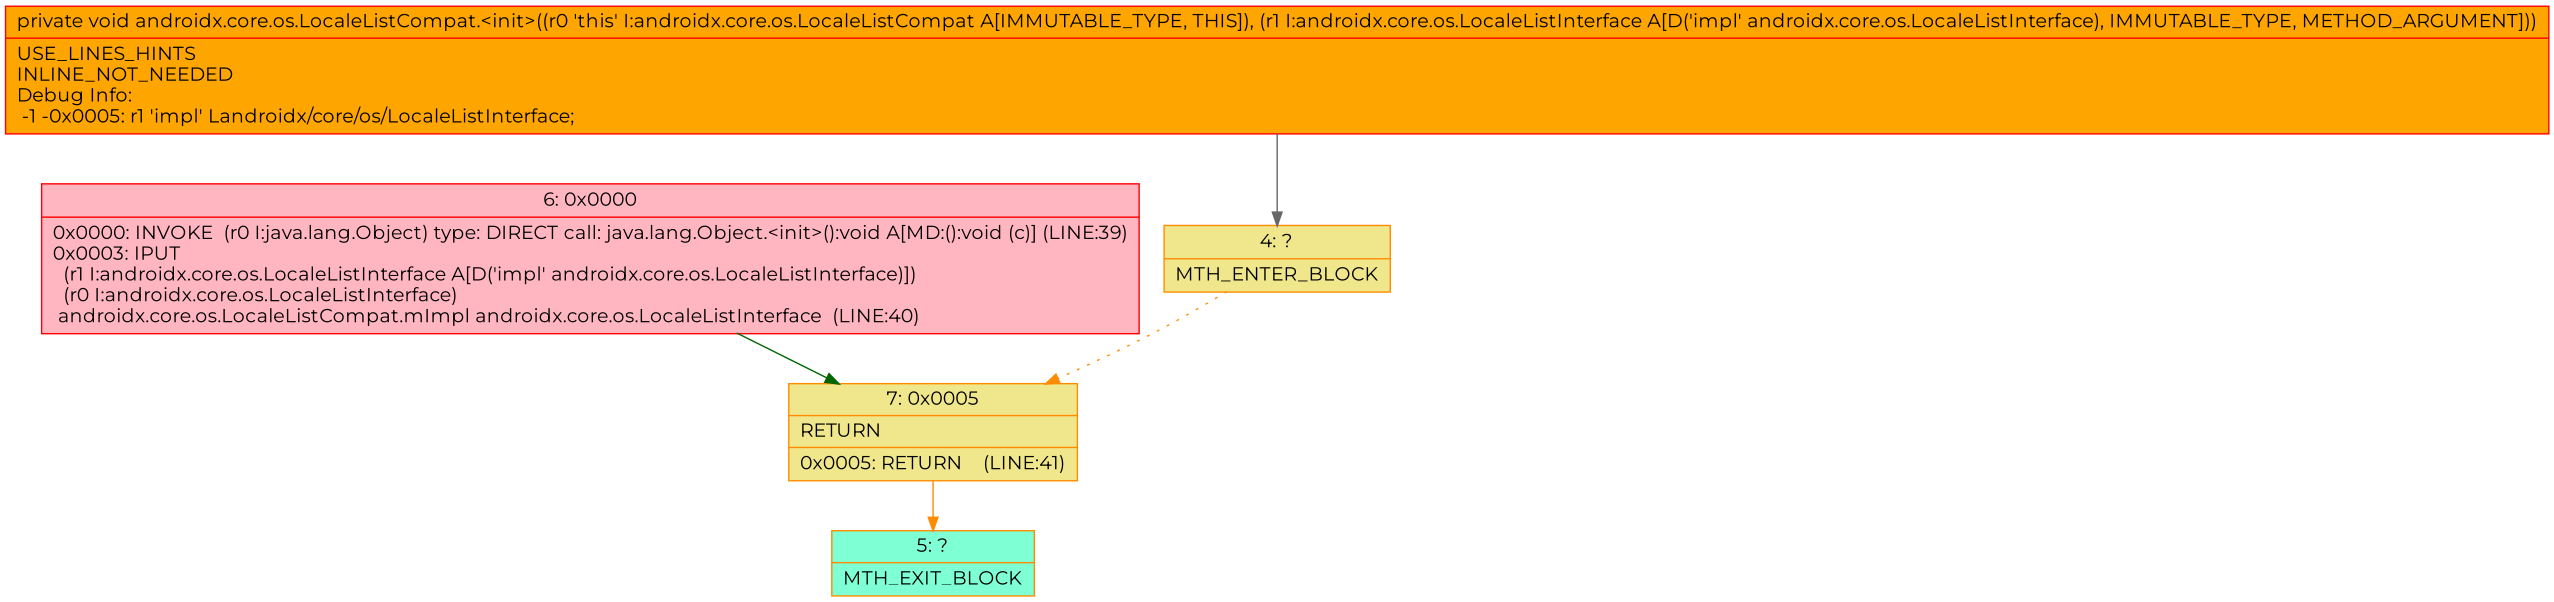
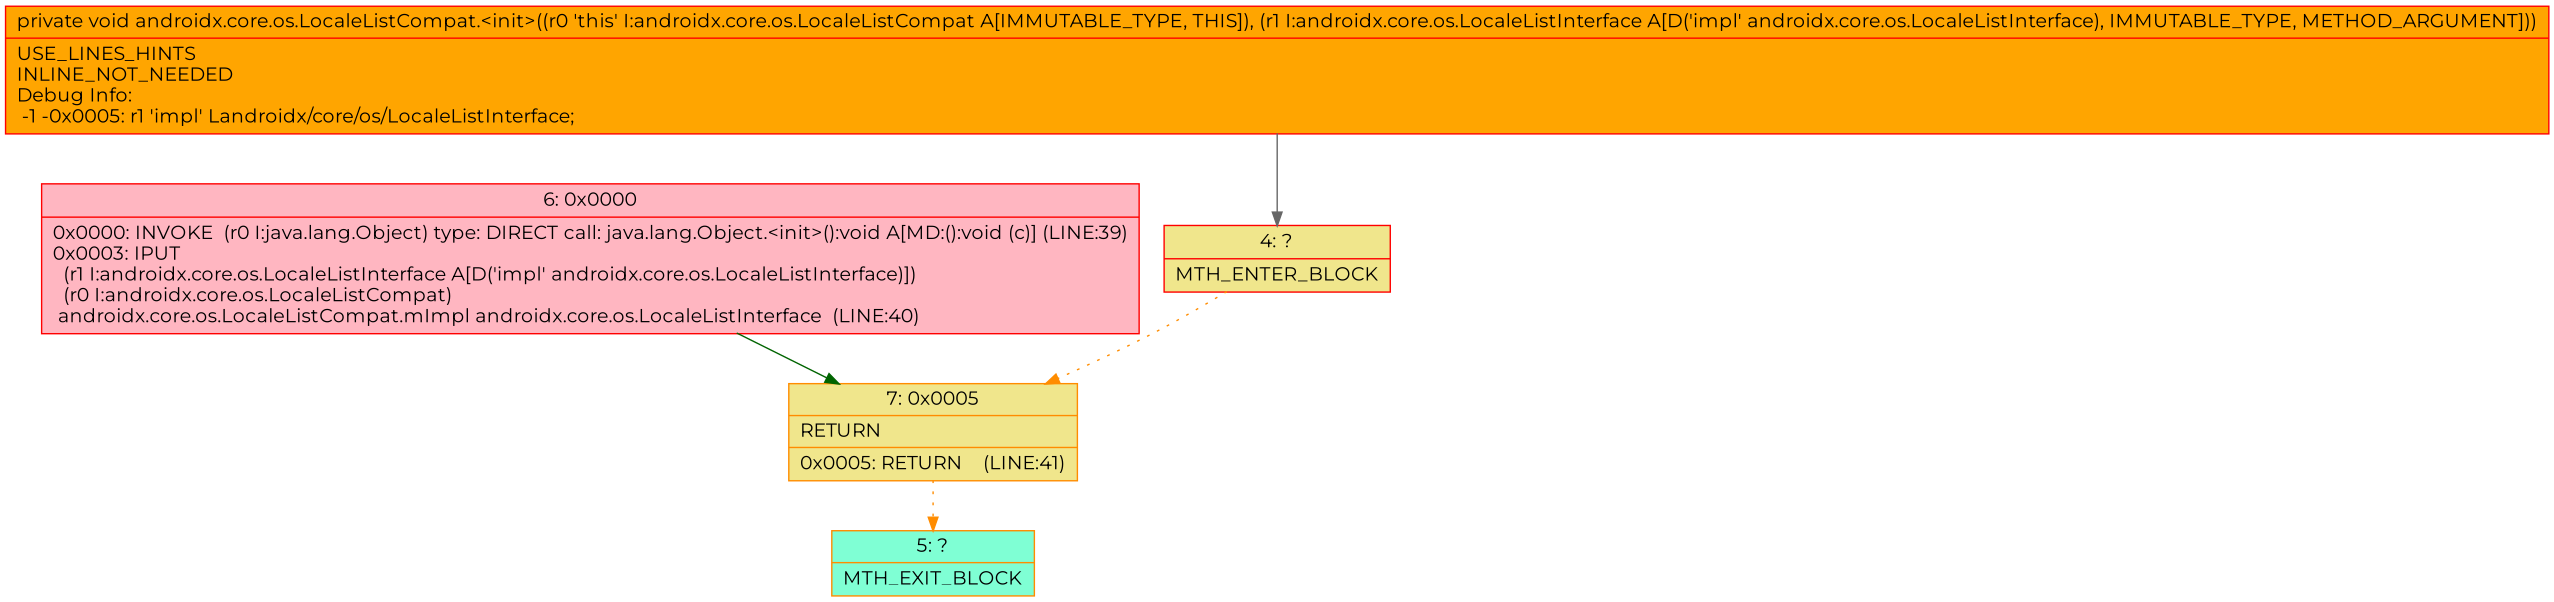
node "4: ?": color darkorange -> red
node "6: 0x0000": text "(r0 I:androidx.core.os.LocaleListInterface)" -> "(r0 I:androidx.core.os.LocaleListCompat)"
edge "7: 0x0005" -> "5: ?": style solid -> dotted
